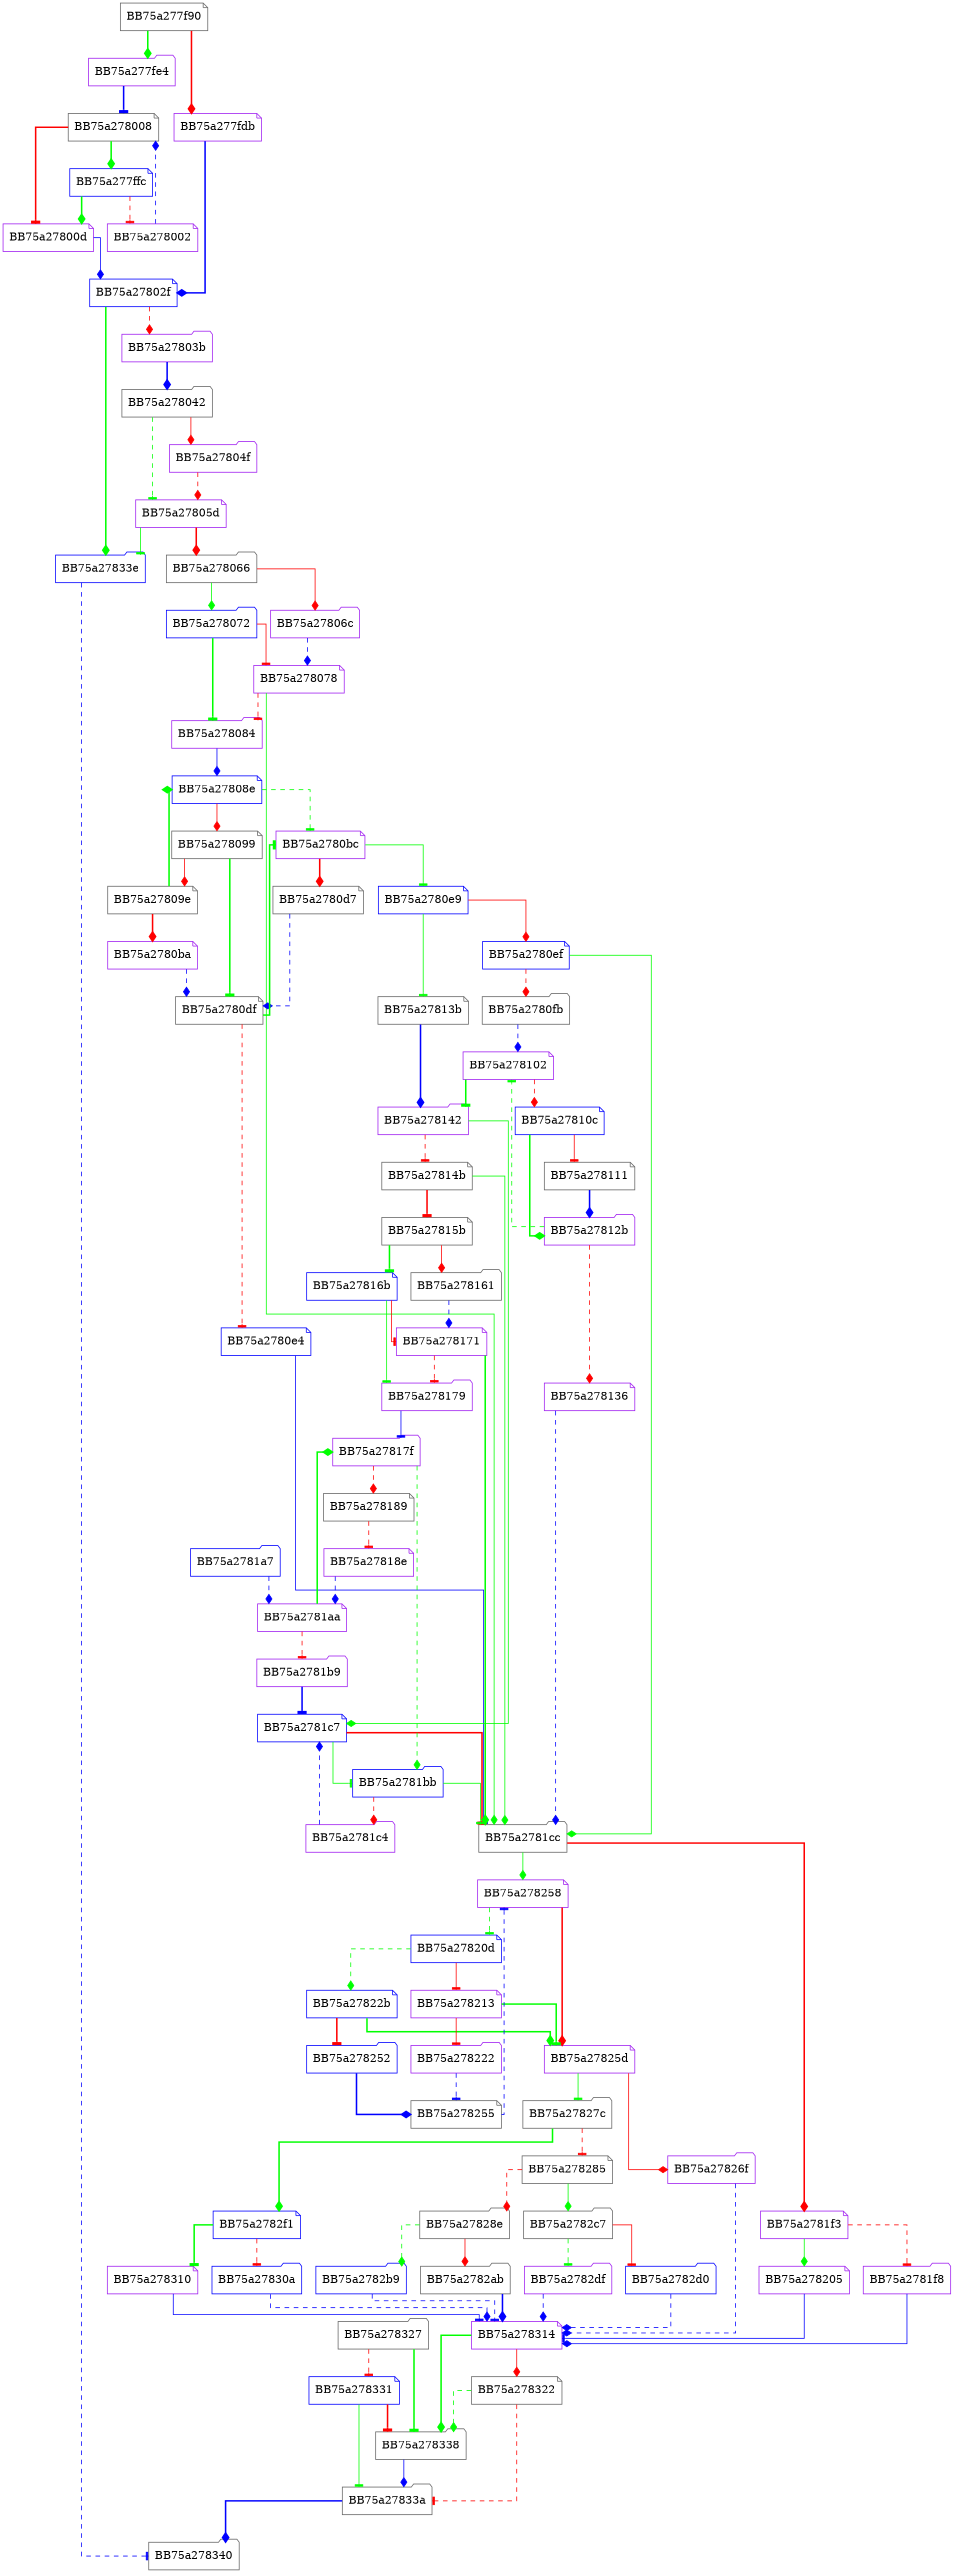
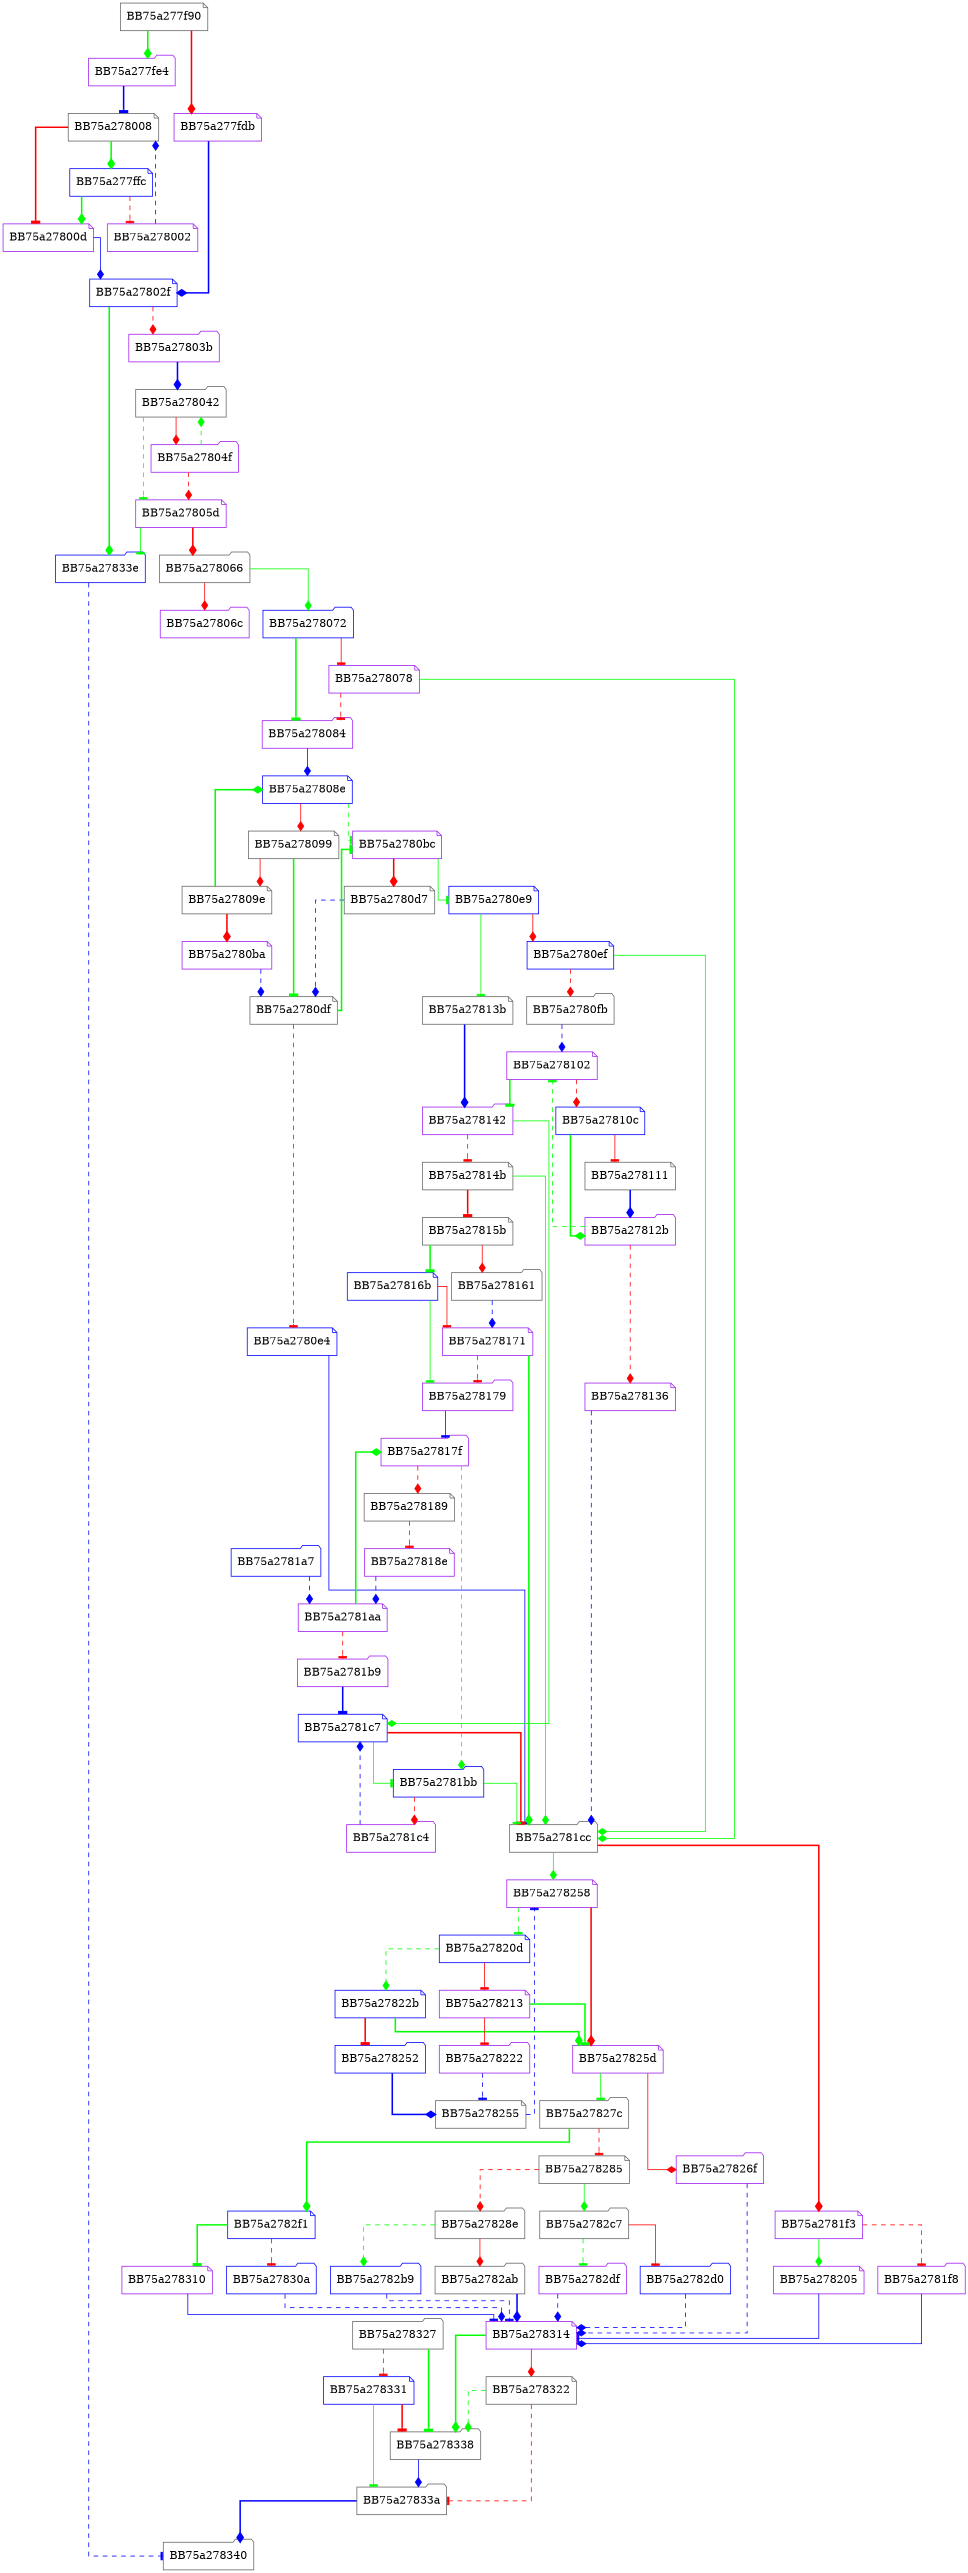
edge "BB75a27804f" -> "BB75a278042": added
edge "BB75a27806c" -> "BB75a278078": removed
